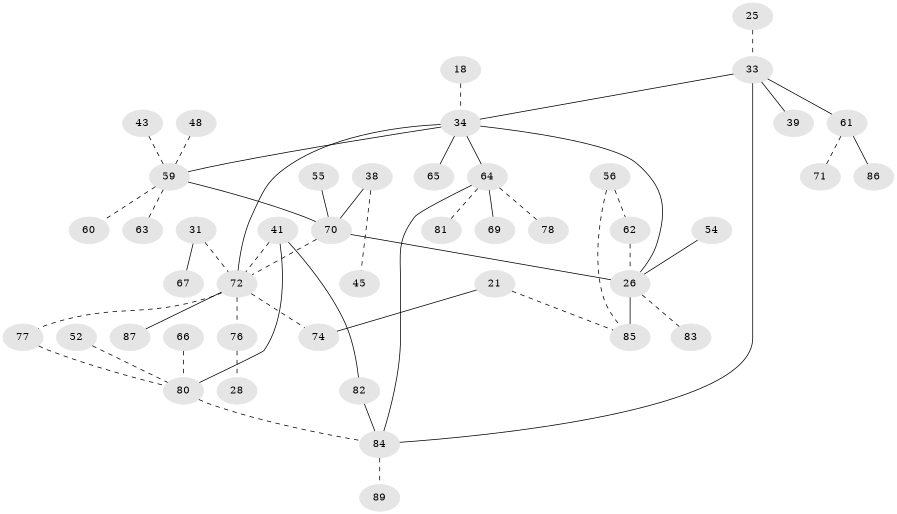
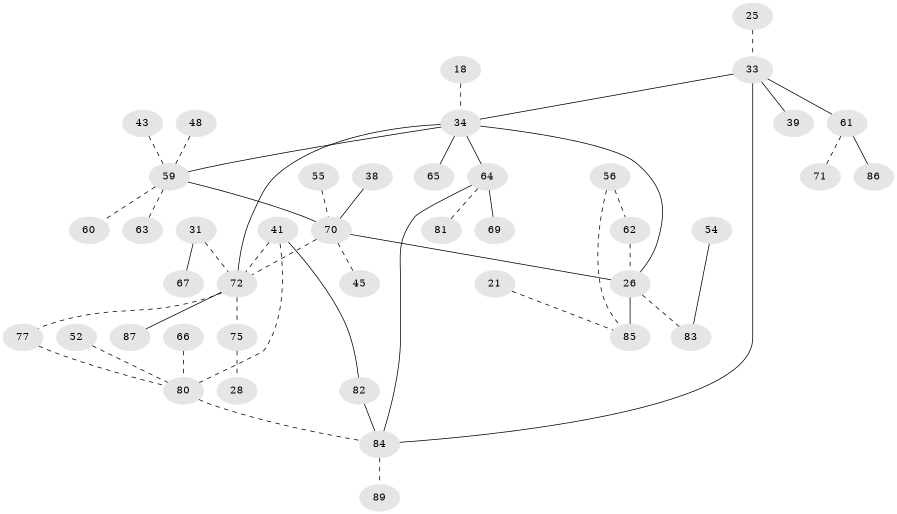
edge "55" -- "70": style solid -> dashed
edge "38" -- "45": now "70" -- "45"
node "78": removed
edge "54" -- "26": now "54" -- "83"
edge "41" -- "80": style solid -> dashed
node "76": label "76" -> "75"
node "74": removed
